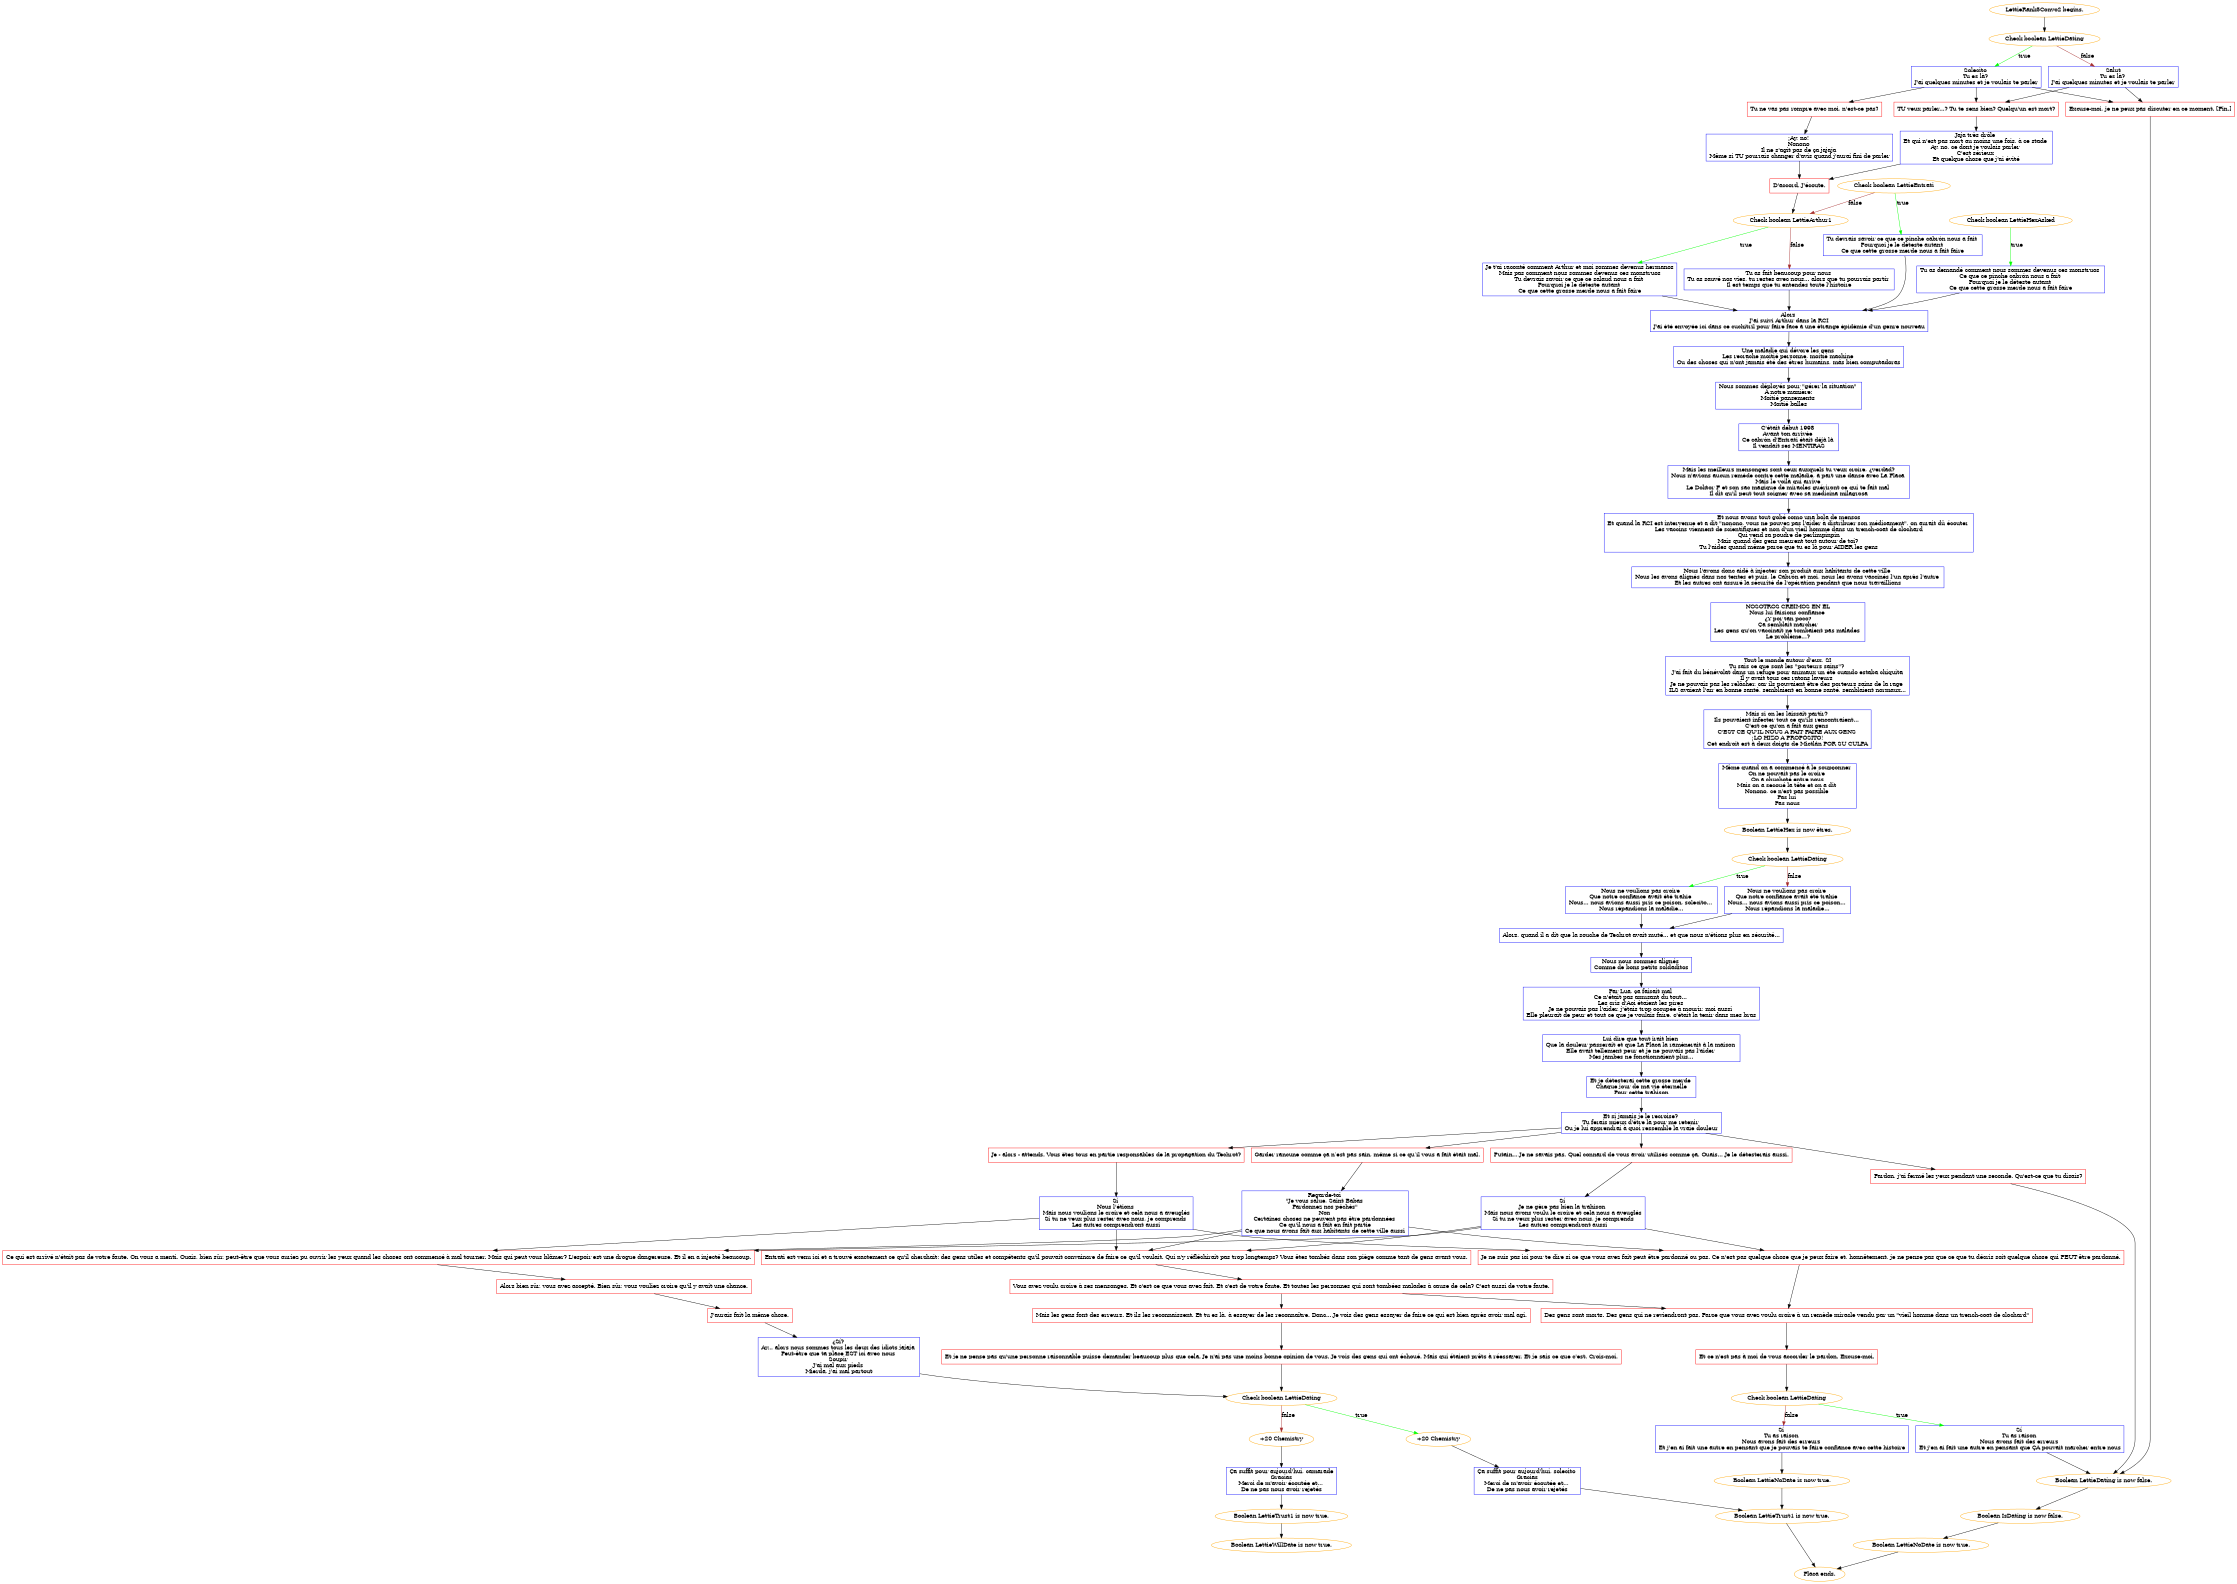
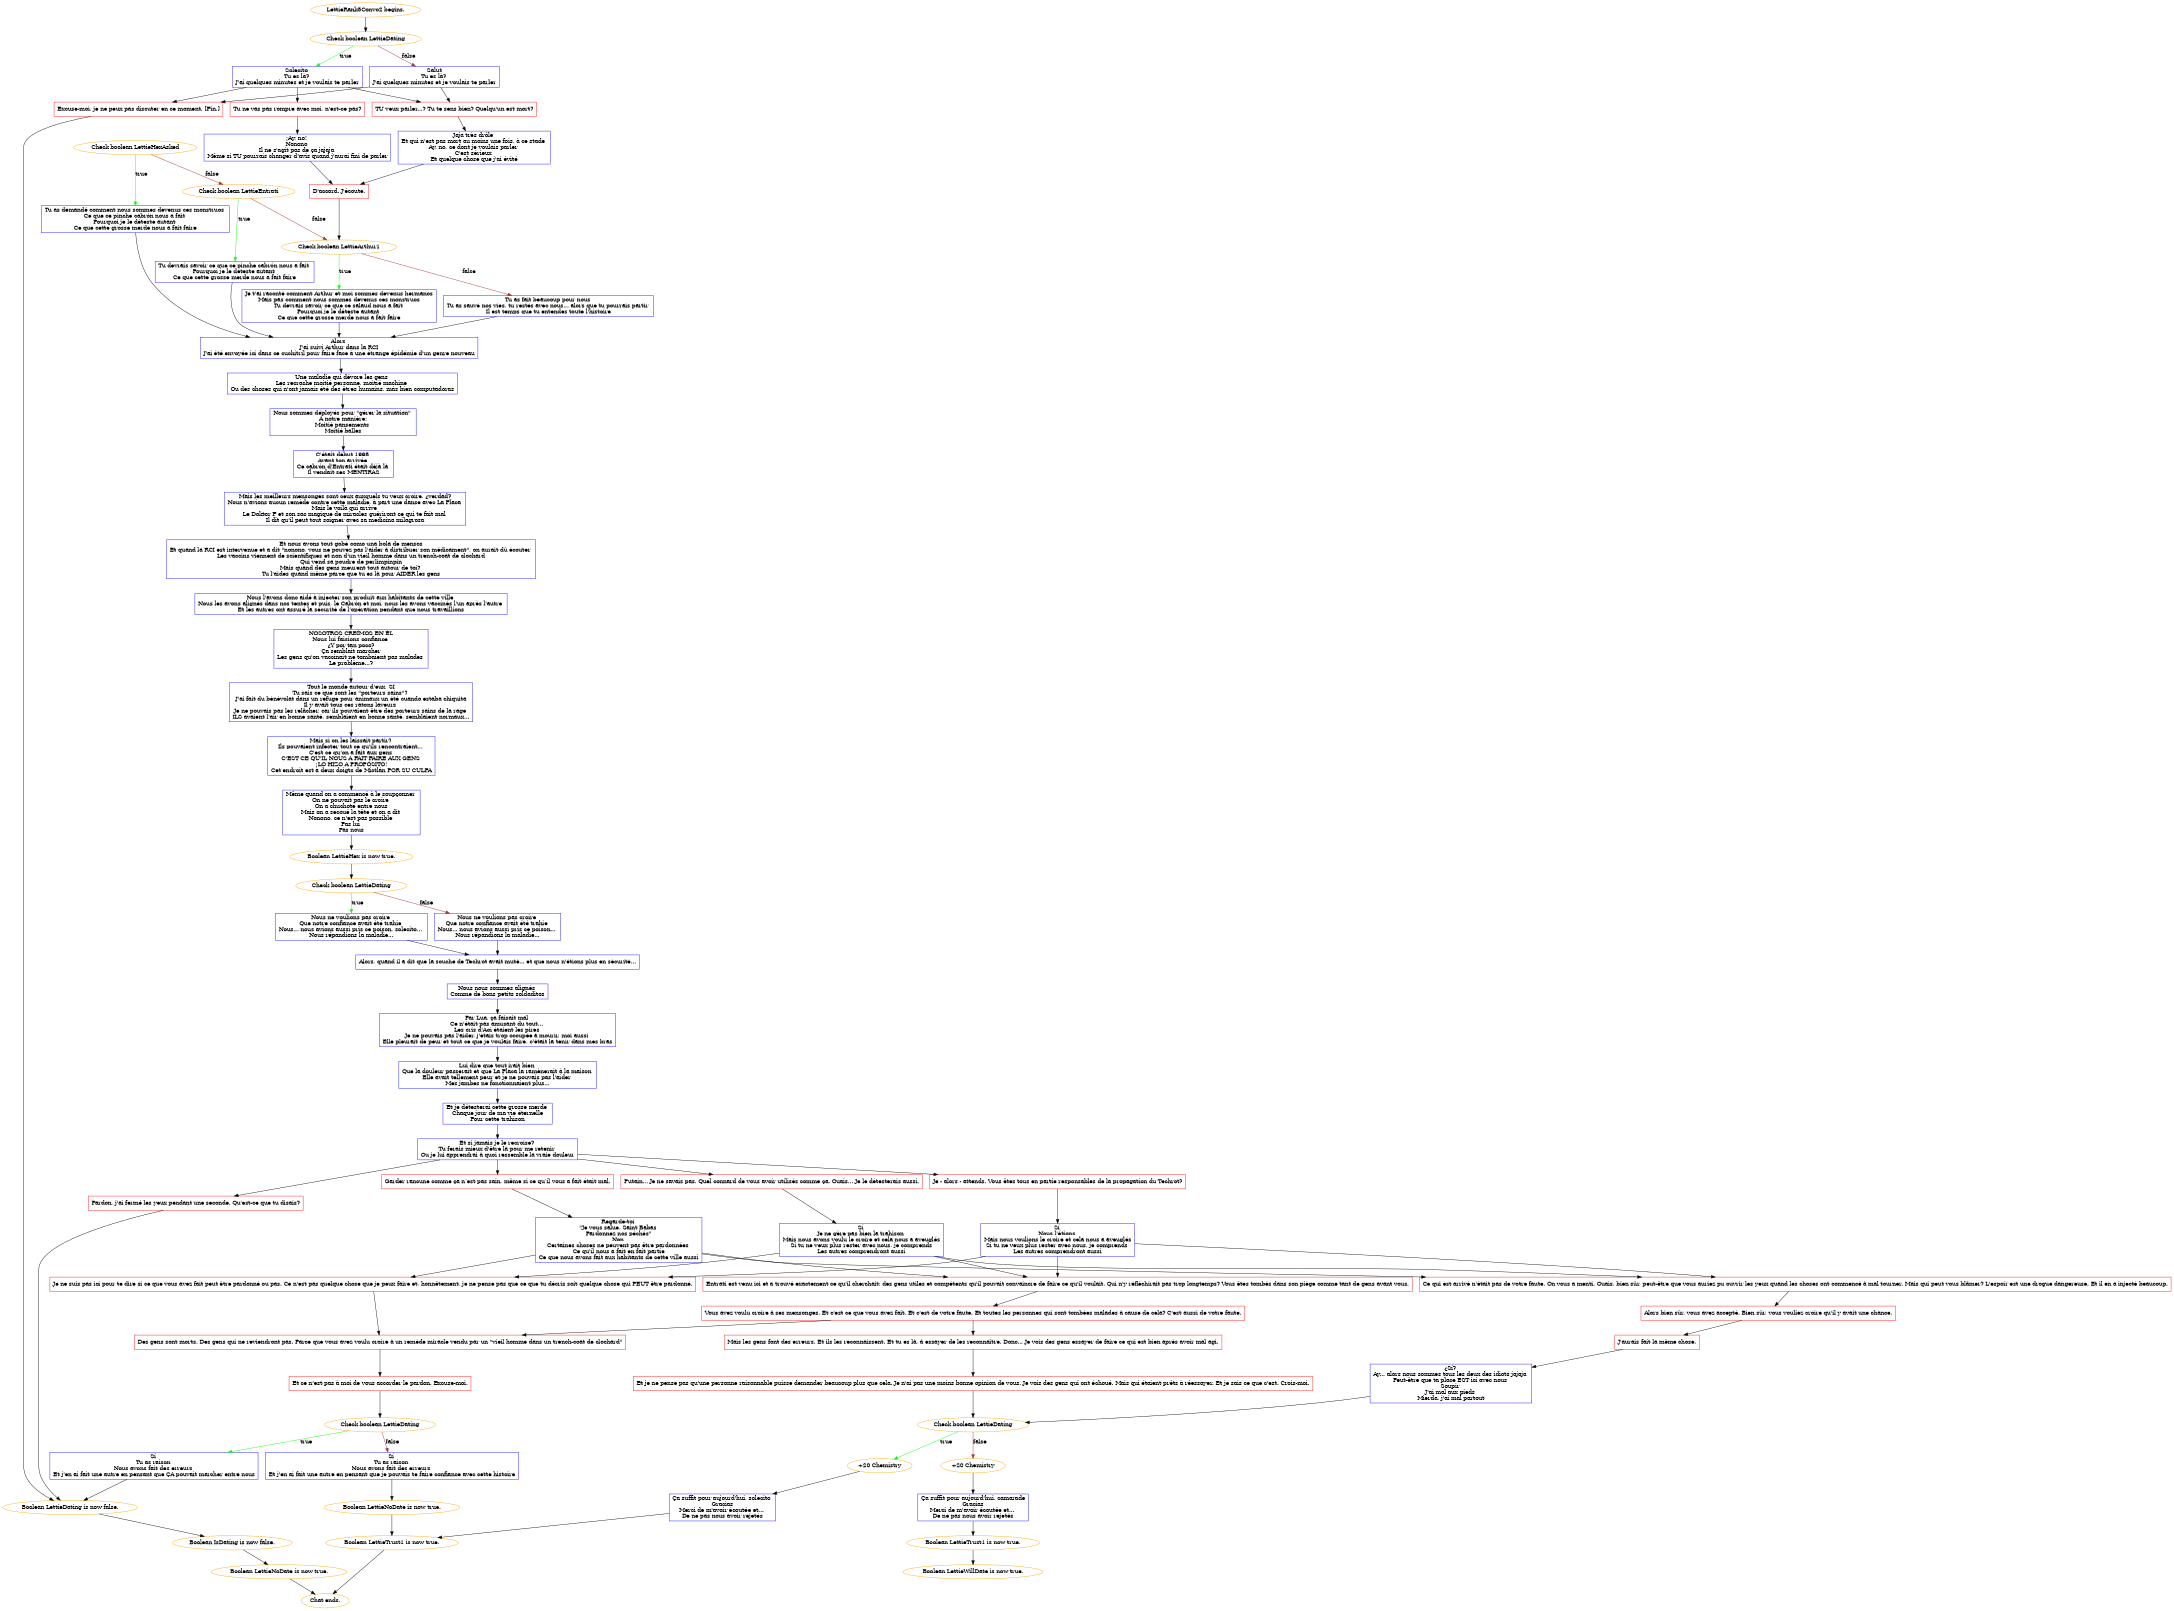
edge "Check boolean LettieHexAsked" -> "Check boolean LettieEntrati": added, label "false"
node "Boolean LettieHex is now êtres.": label "Boolean LettieHex is now êtres." -> "Boolean LettieHex is now true."
node "Flaca ends.": label "Flaca ends." -> "Chat ends."
